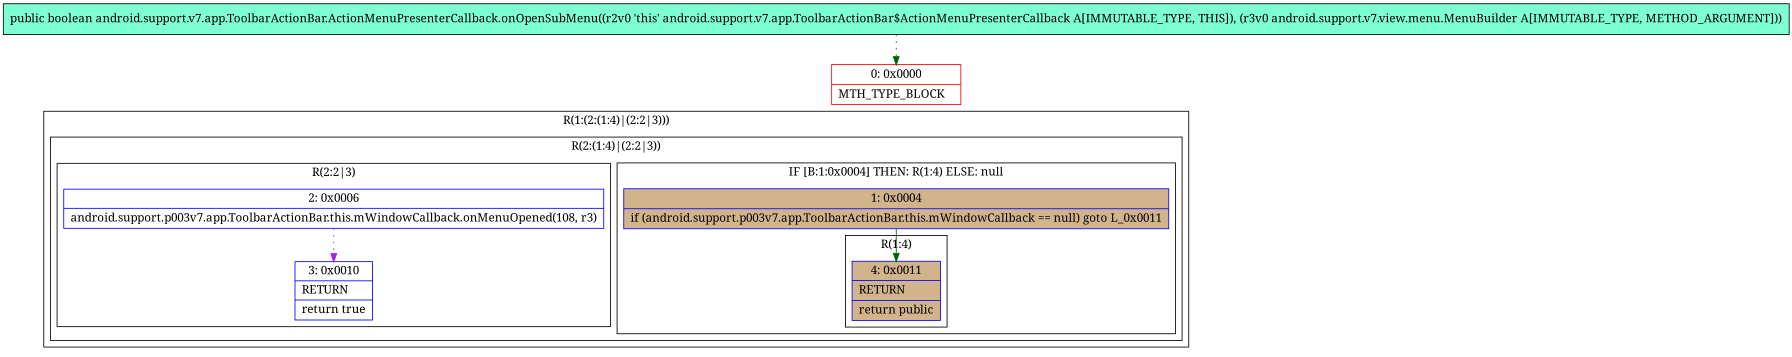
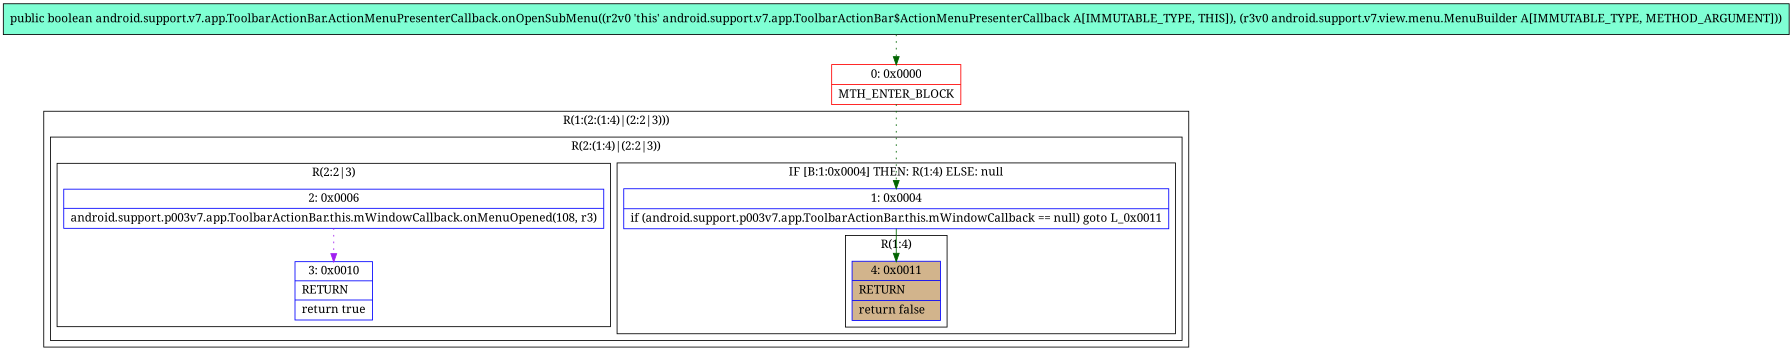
node "0: 0x0000": text "MTH_TYPE_BLOCK" -> "MTH_ENTER_BLOCK"
edge "0: 0x0000" -> "1: 0x0004": added
node "1: 0x0004": fillcolor tan -> white
node "4: 0x0011": text "return public" -> "return false"
